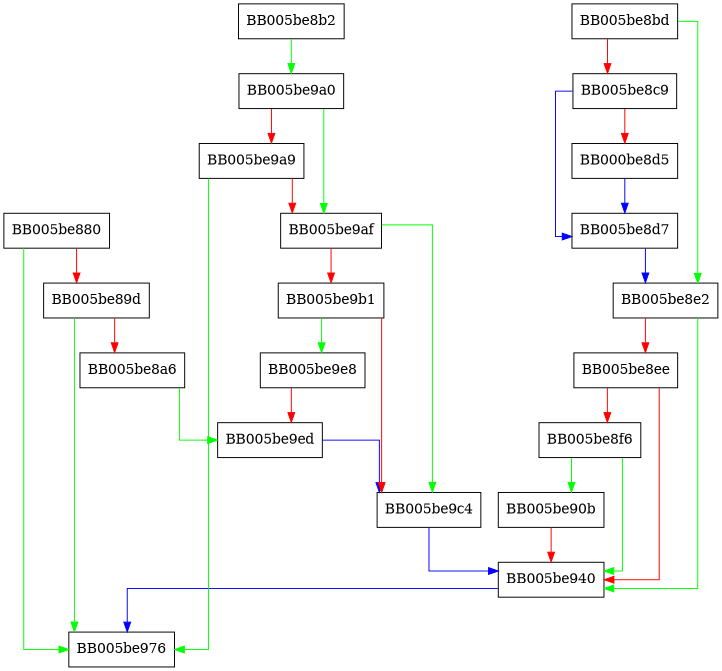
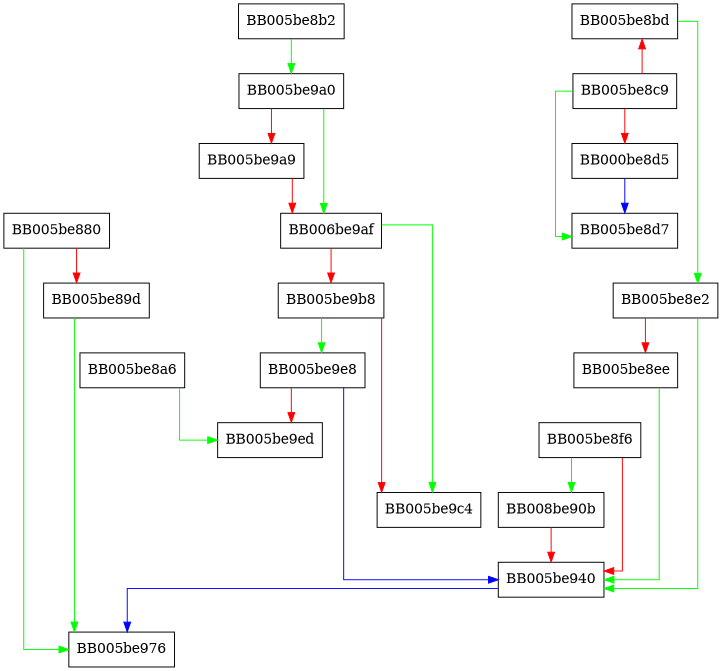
edge "BB005be8bd" -> "BB005be8c9": reversed
edge "BB005be8c9" -> "BB005be8d7": color blue -> green
node "BB005be9af": label "BB005be9af" -> "BB006be9af"
edge "BB005be8d7" -> "BB005be8e2": removed
node "BB005be9b1": label "BB005be9b1" -> "BB005be9b8"
edge "BB005be89d" -> "BB005be8a6": removed
edge "BB005be8ee" -> "BB005be8f6": removed
edge "BB005be9a9" -> "BB005be976": removed
edge "BB005be9ed" -> "BB005be9c4": removed
edge "BB005be8ee" -> "BB005be940": color red -> green
node "BB005be90b": label "BB005be90b" -> "BB008be90b"
edge "BB005be8f6" -> "BB005be940": color green -> red
edge "BB005be9c4" -> "BB005be940": now "BB005be9e8" -> "BB005be940"
